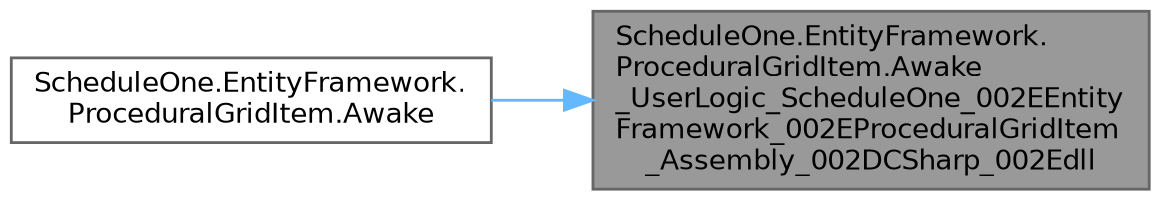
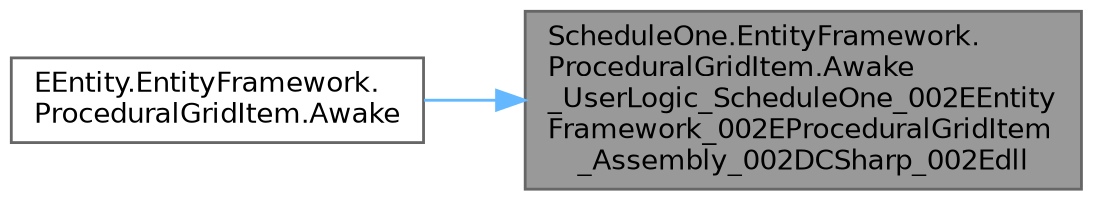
node "ScheduleOne.EntityFramework. ProceduralGridItem.Awake": label "ScheduleOne.EntityFramework. ProceduralGridItem.Awake" -> "EEntity.EntityFramework. ProceduralGridItem.Awake"
